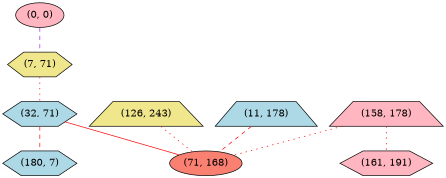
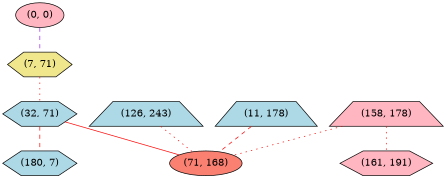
node "(126, 243)": fillcolor khaki -> lightblue
